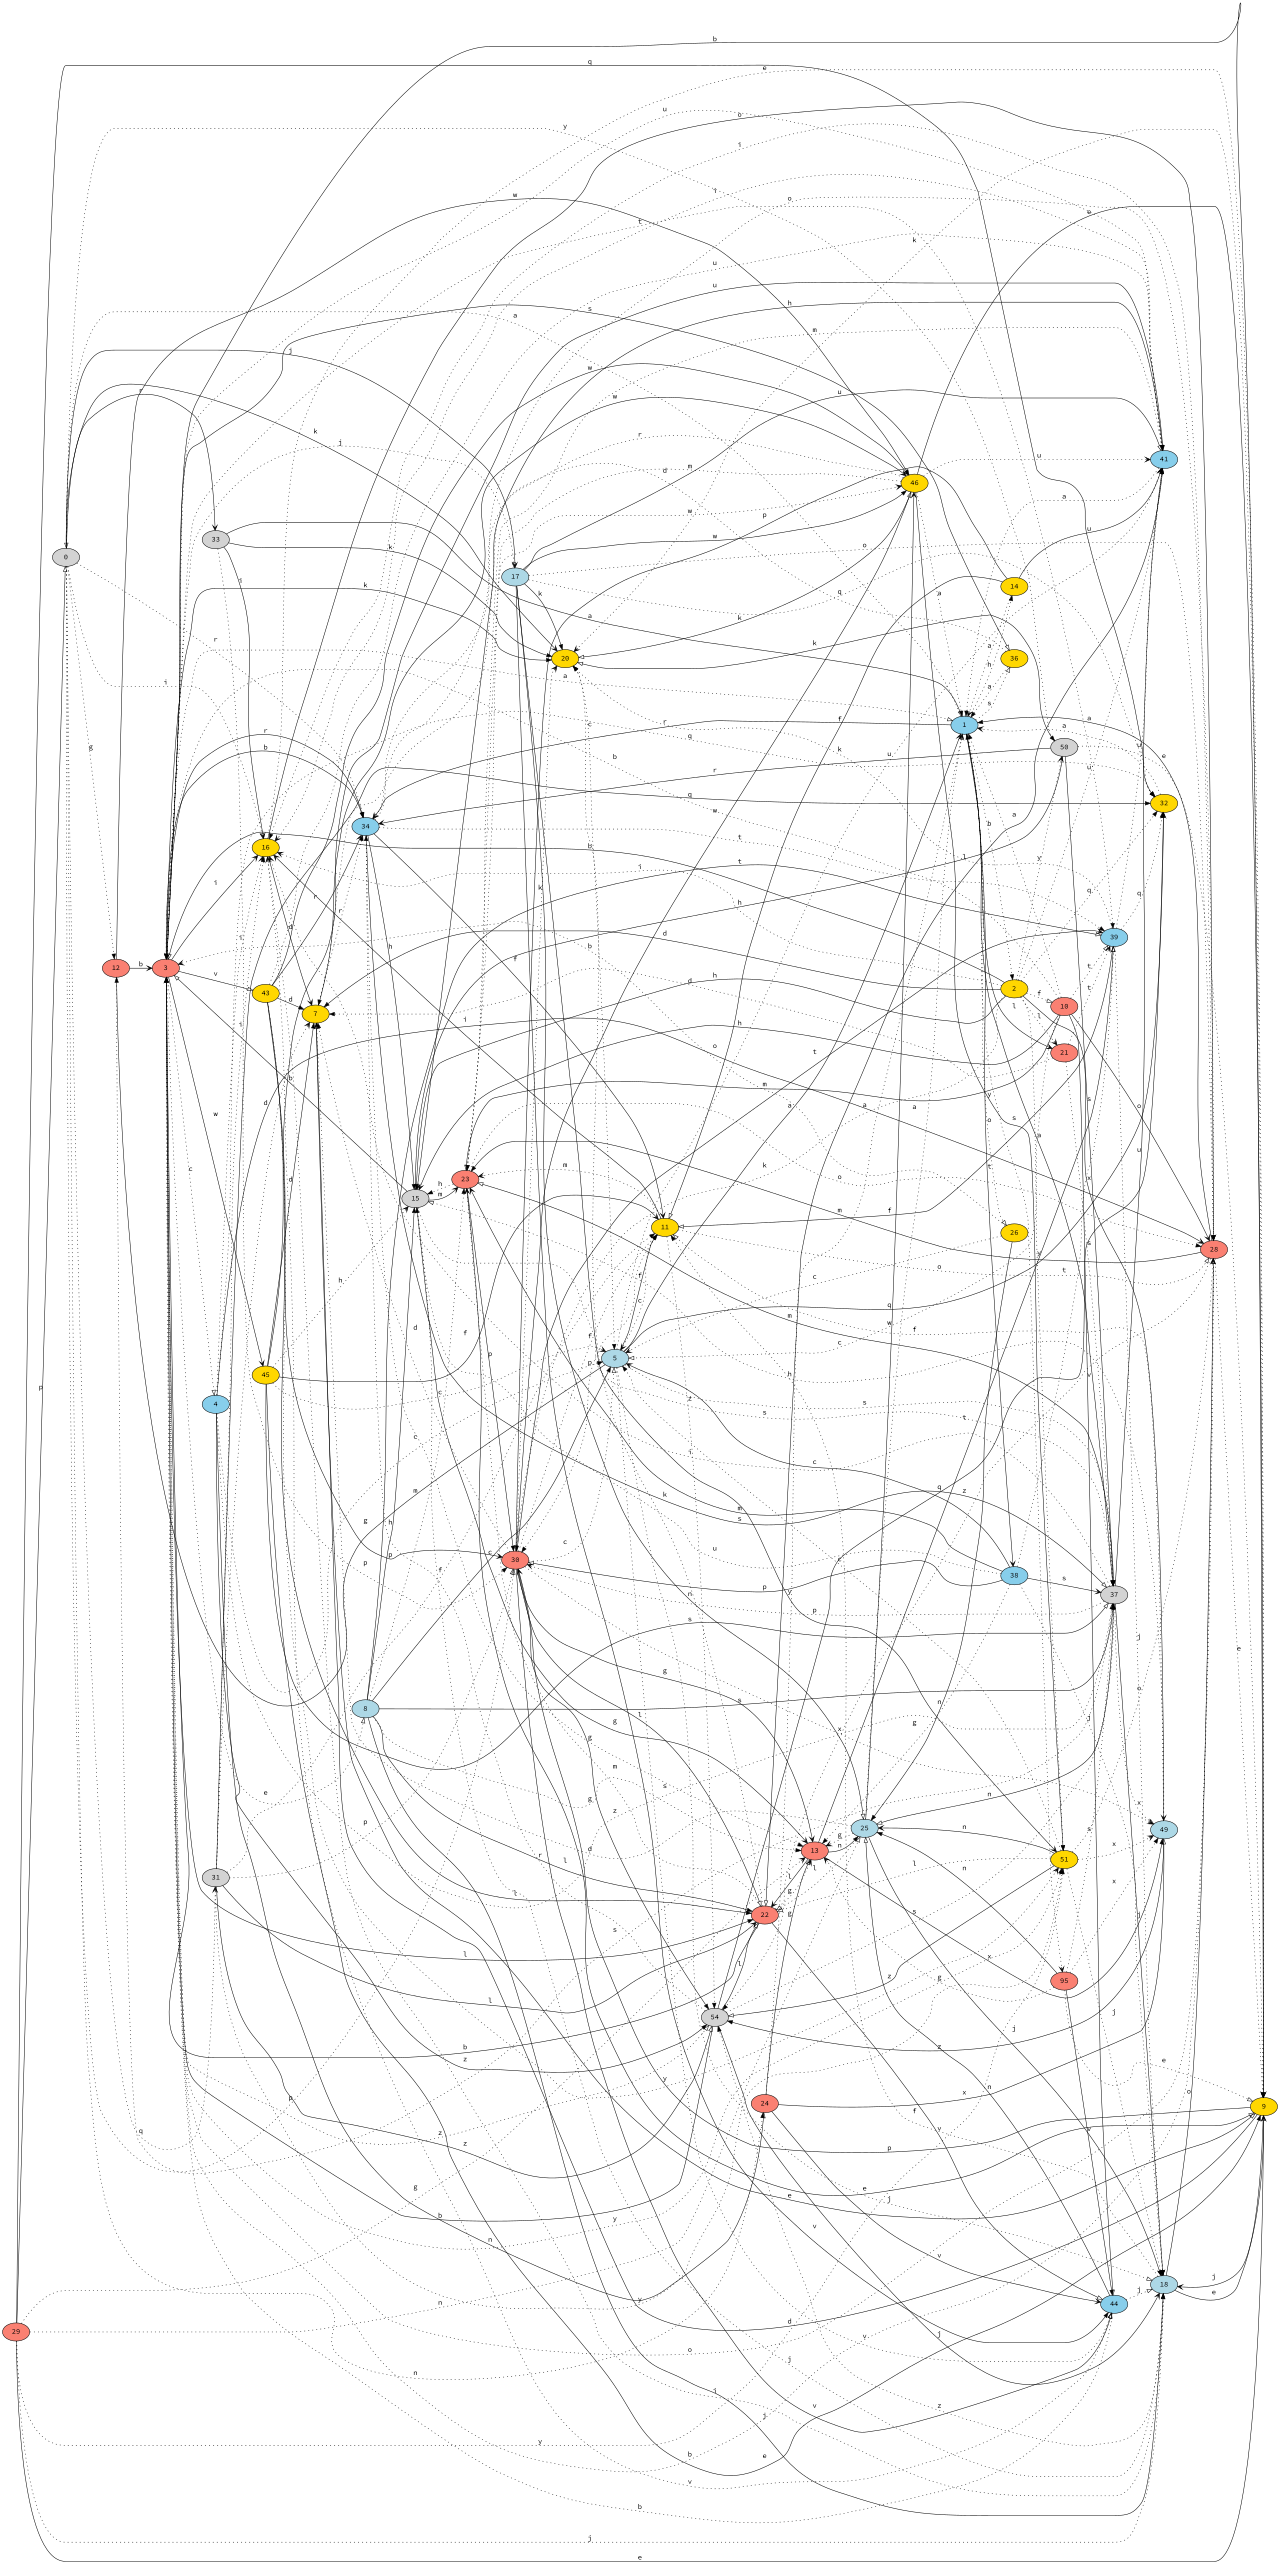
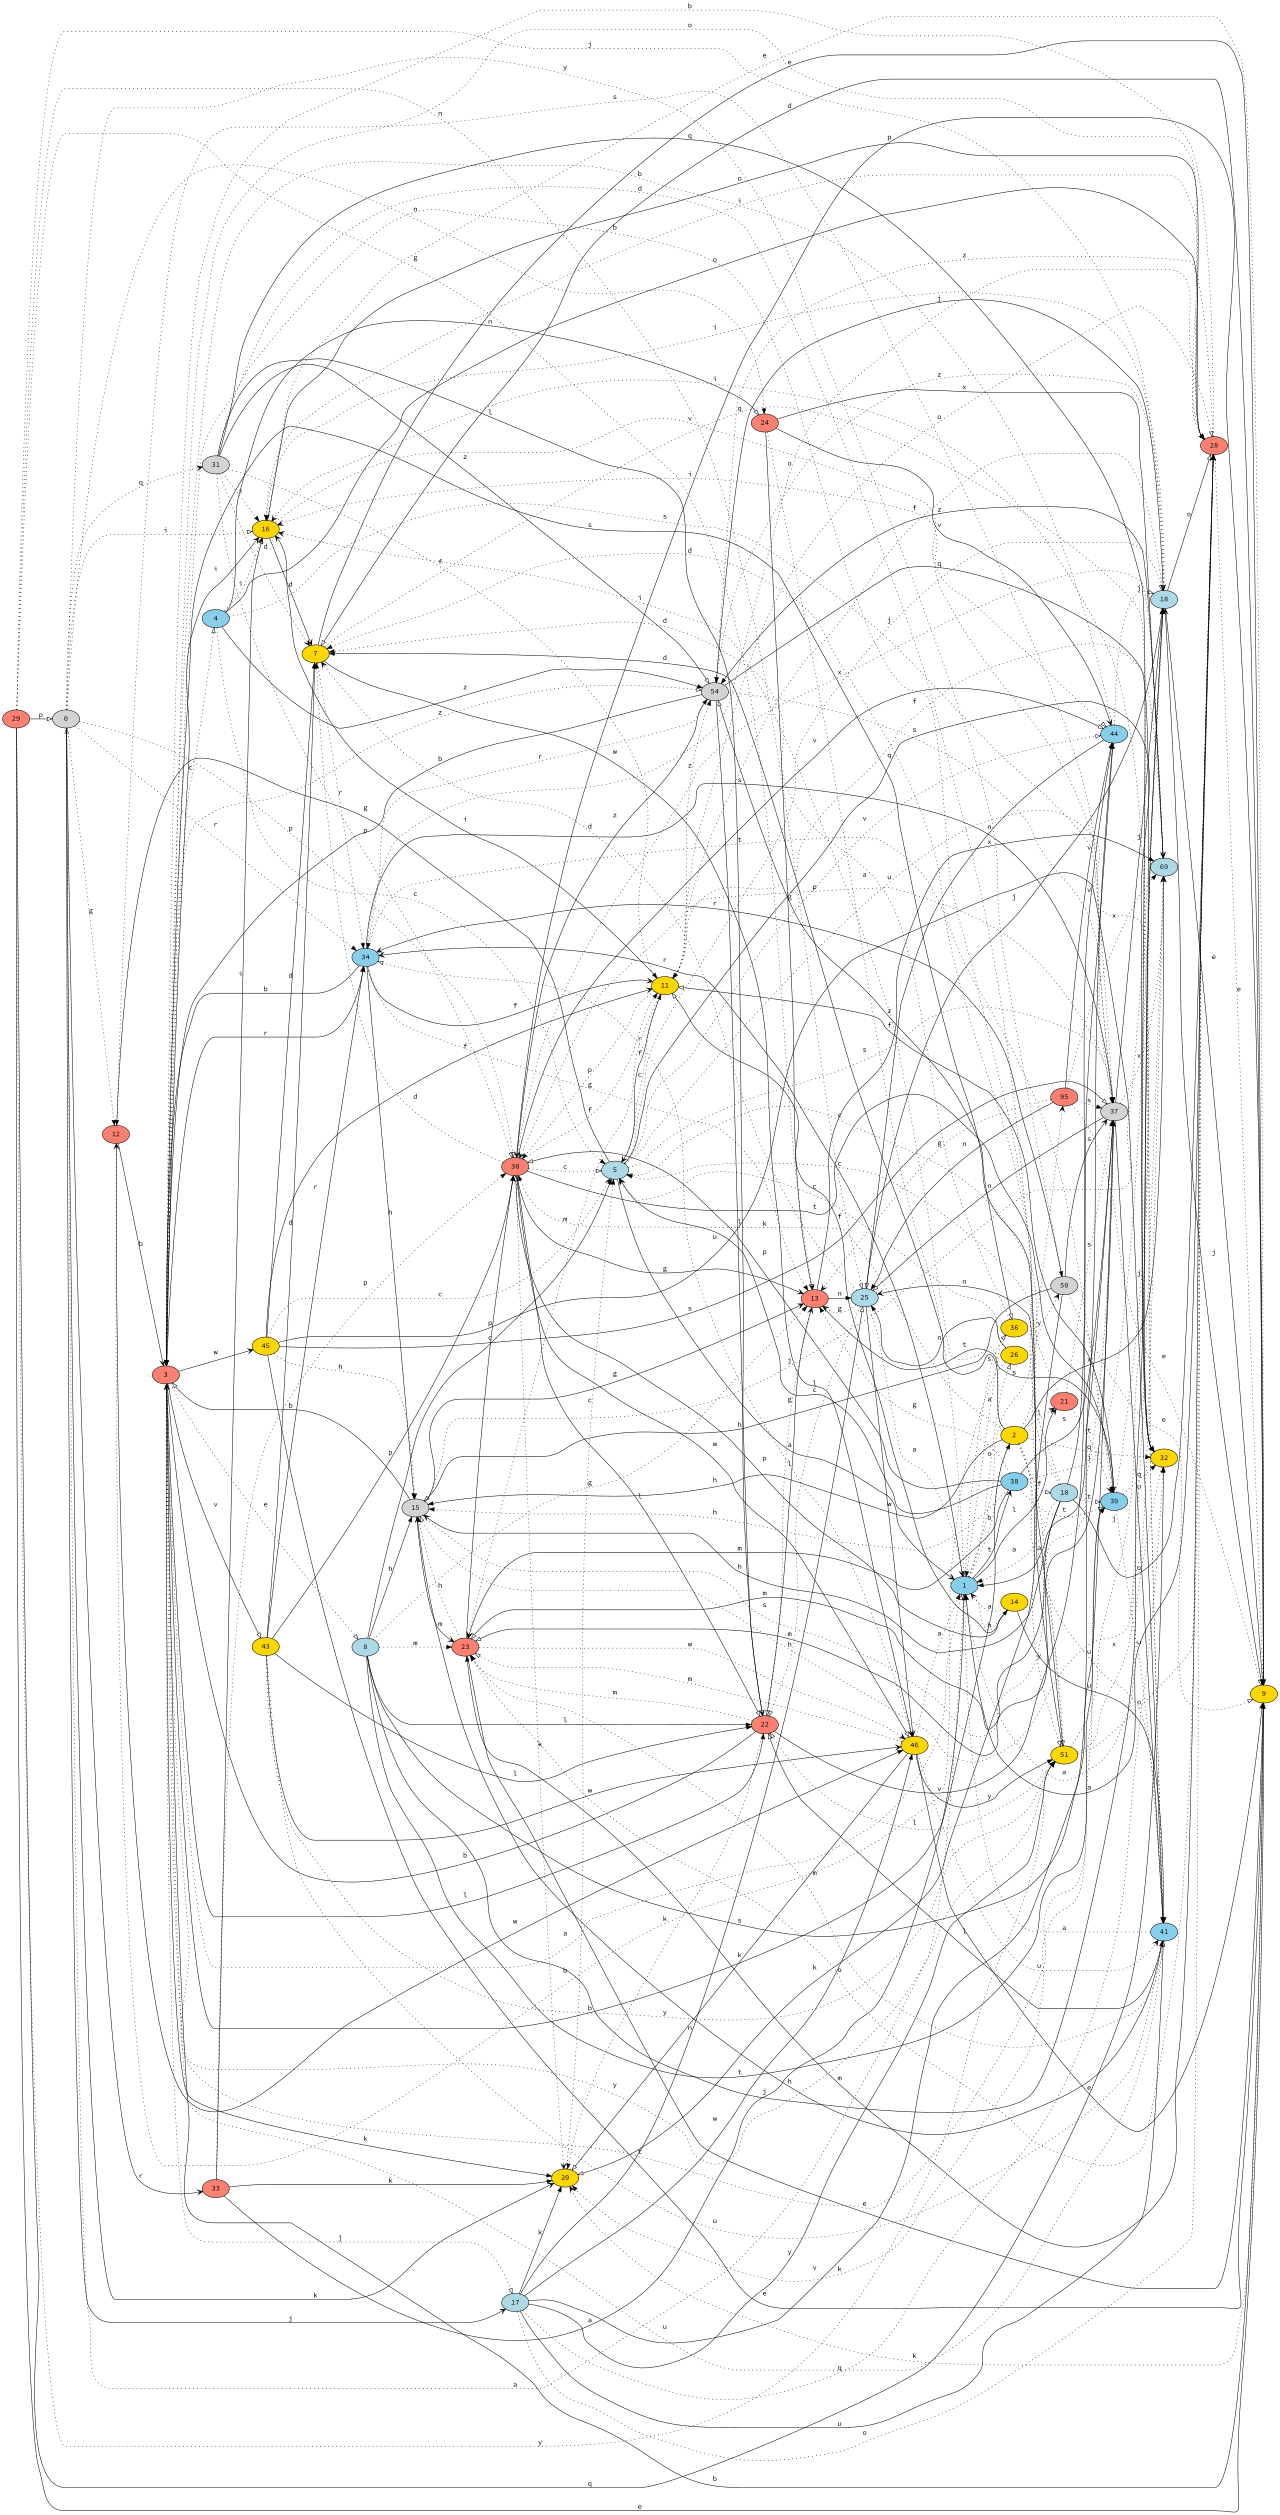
node "33": fillcolor lightgrey -> salmon
edge "33" -> "16": arrowhead vee -> onormal
edge "4" -> "32": now "7" -> "32"
edge "26" -> "3": now "26" -> "12"
node "10": fillcolor salmon -> lightblue
edge "38" -> "15": label "u" -> "h"
node "49": label "49" -> "69"
edge "13" -> "22": arrowhead vee -> onormal
edge "31" -> "51": label "y" -> "d"
